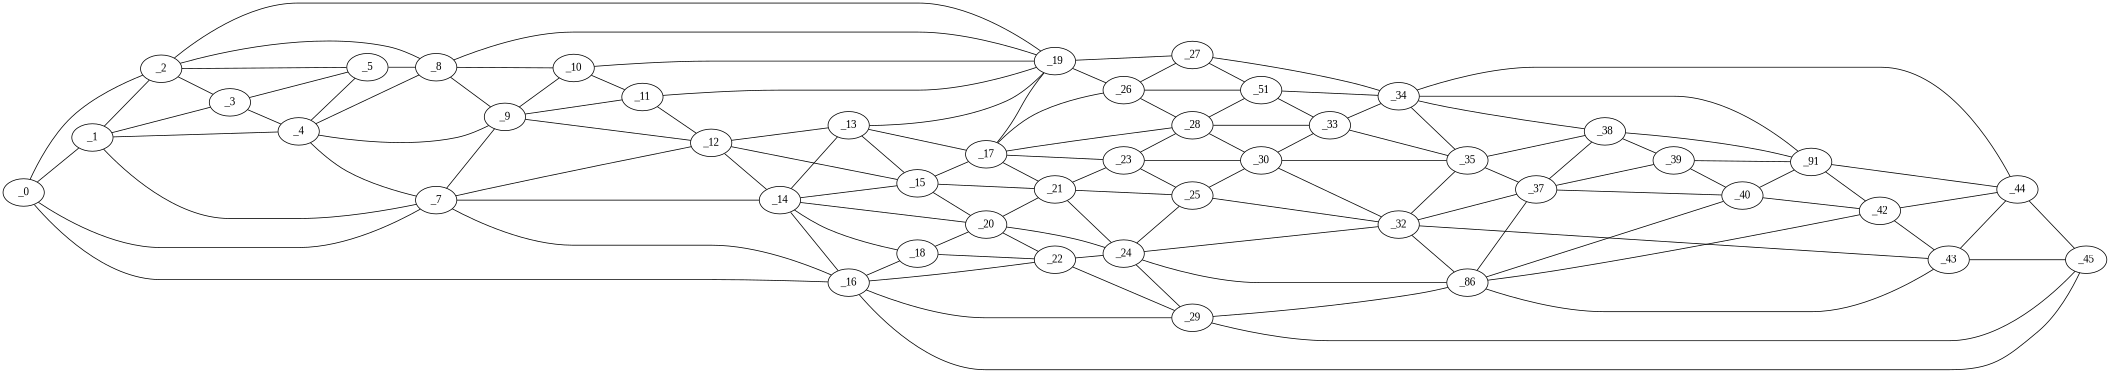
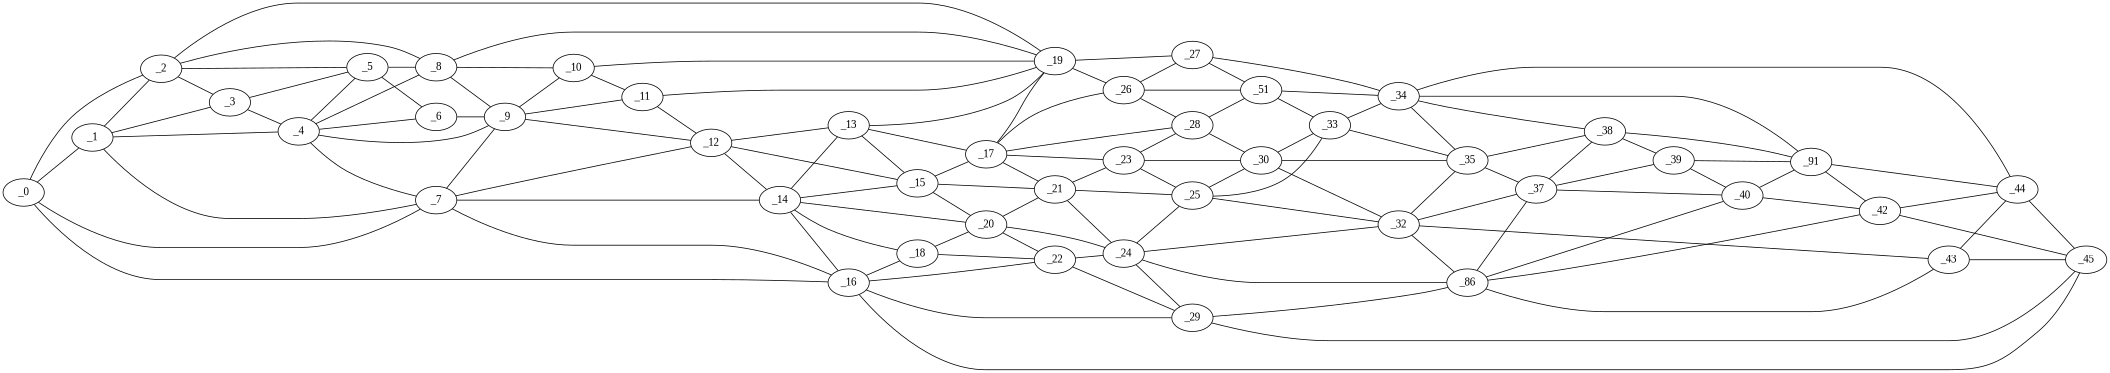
node "_6": added
edge "_28" -- "_33": now "_25" -- "_33"
edge "_42" -- "_43": now "_42" -- "_45"
